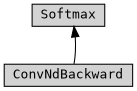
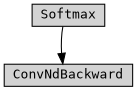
edge "ConvNdBackward" -> "Softmax": reversed
